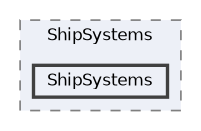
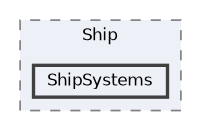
cluster "ShipSystems": label "ShipSystems" -> "Ship"
